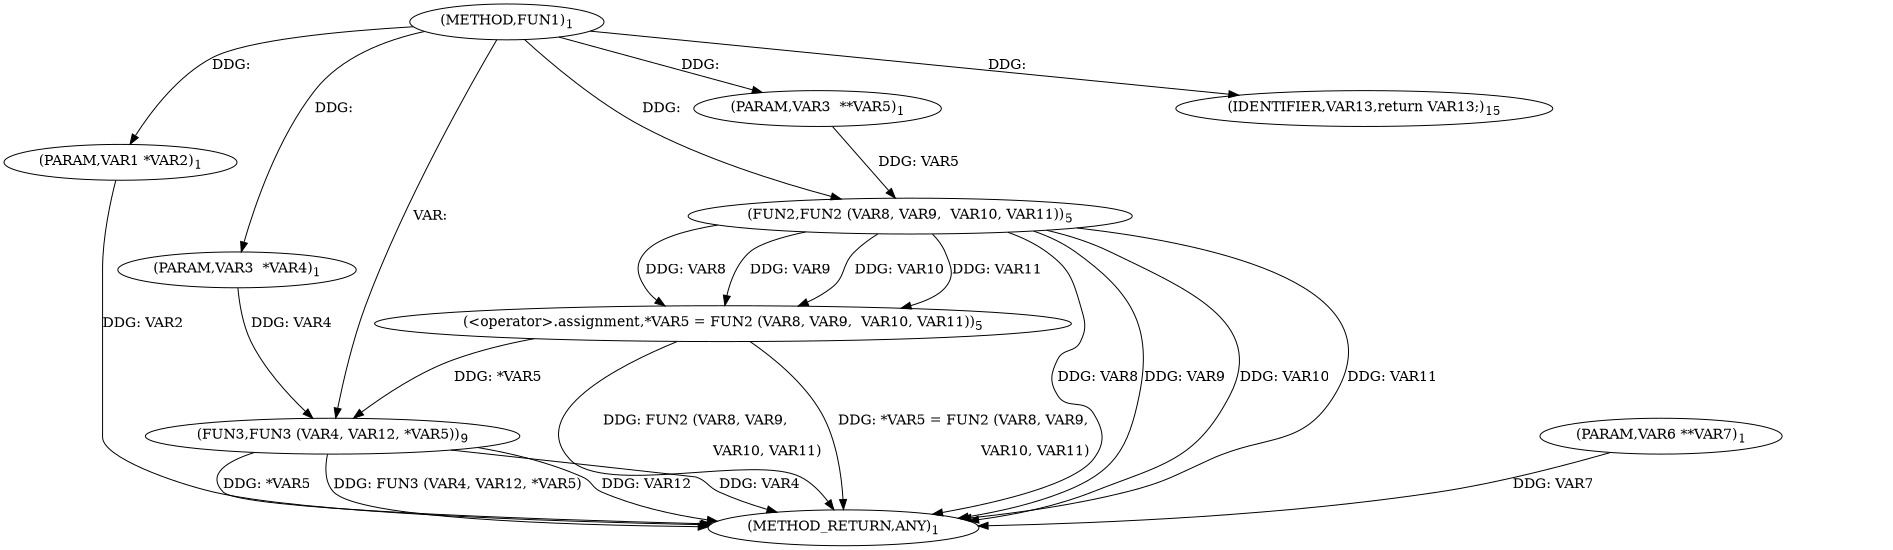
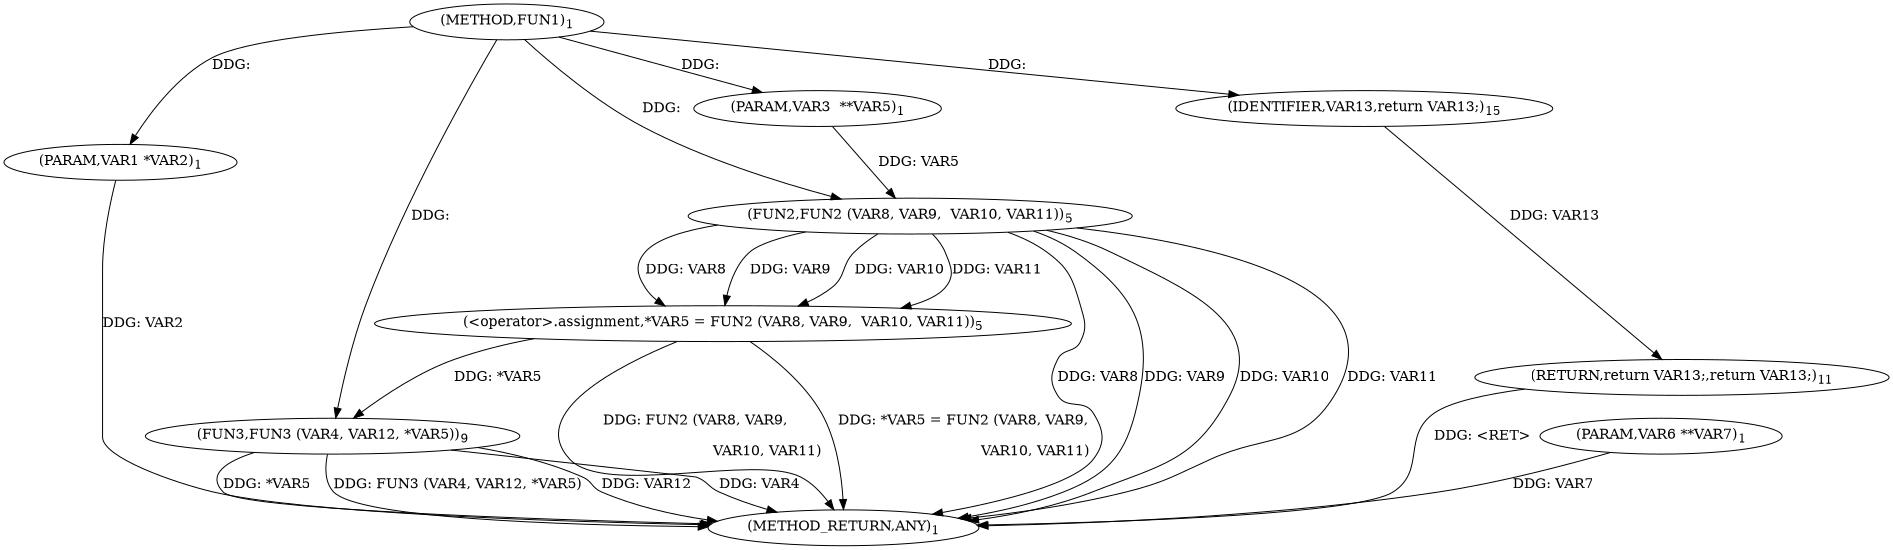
edge "(METHOD,FUN1)" -> "(FUN3,FUN3 (VAR4, VAR12, *VAR5))": label "VAR: " -> "DDG: "
node "(PARAM,VAR3  *VAR4)": removed
node "(RETURN,return VAR13;,return VAR13;)": added
